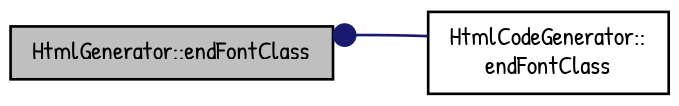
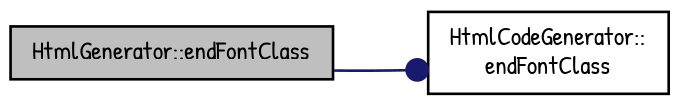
edge "HtmlCodeGenerator:: endFontClass" -> "HtmlGenerator::endFontClass": reversed
